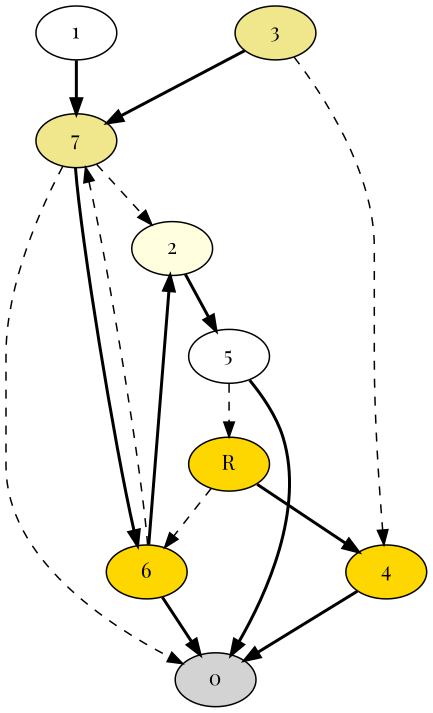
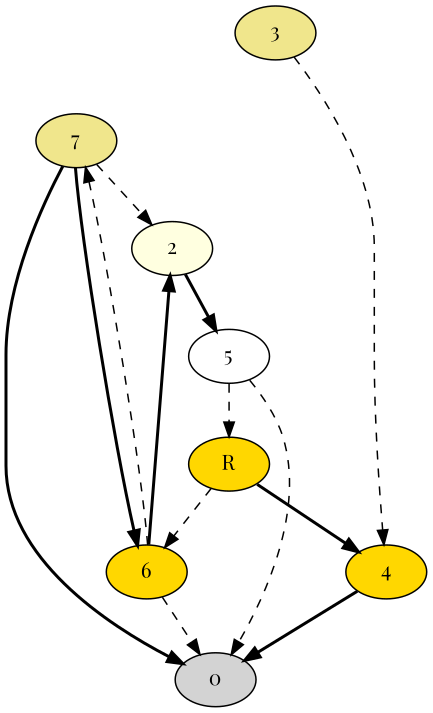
node "1": removed
edge "3" -> "7": removed
edge "7" -> "0": style dashed -> bold
edge "5" -> "0": style bold -> dashed
edge "6" -> "0": style bold -> dashed
